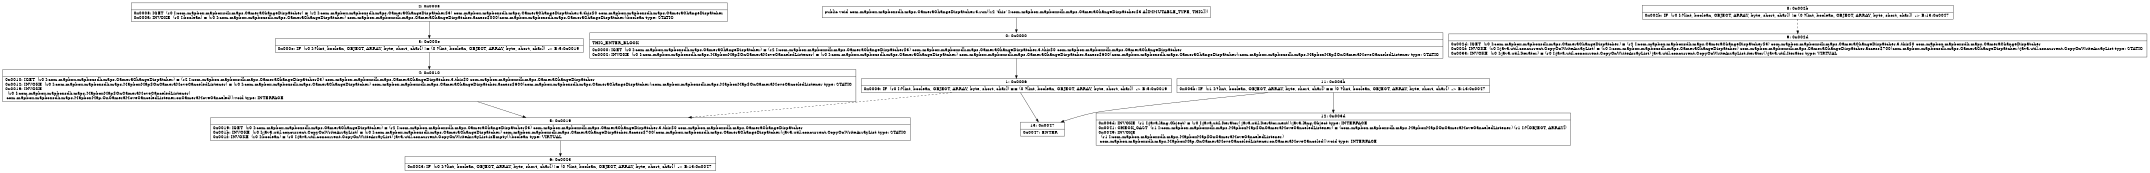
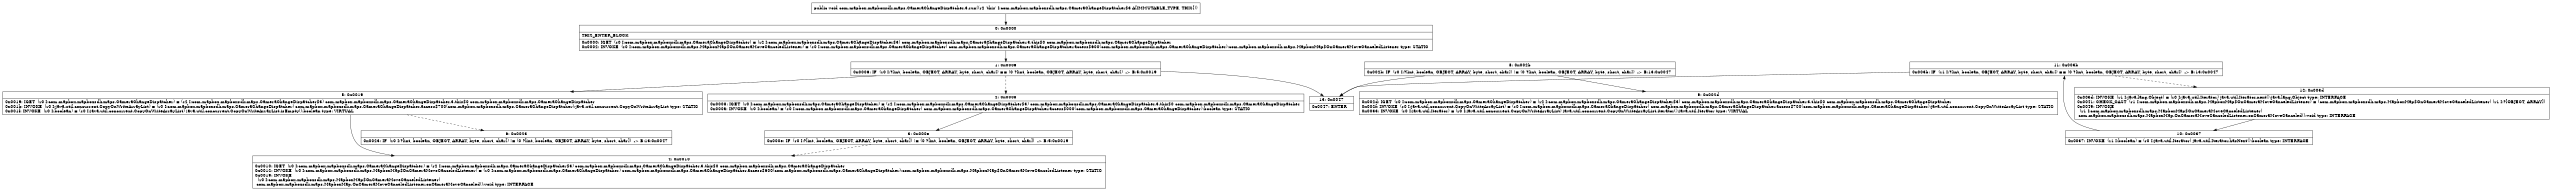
edge "8: 0x002b" -> "9: 0x002d": style dashed -> solid
edge "3: 0x000e" -> "4: 0x0010": style solid -> dashed
edge "8: 0x002b" -> "13: 0x0047": added
edge "1: 0x0006" -> "2: 0x0008": added
edge "11: 0x003b" -> "12: 0x003d": style solid -> dashed
edge "1: 0x0006" -> "5: 0x0019": style dashed -> solid
edge "4: 0x0010" -> "5: 0x0019": reversed
node "10: 0x0037": added
edge "5: 0x0019" -> "6: 0x0023": style solid -> dashed
